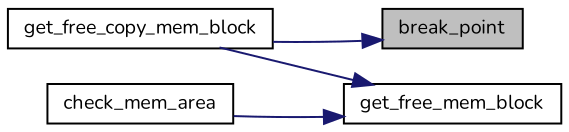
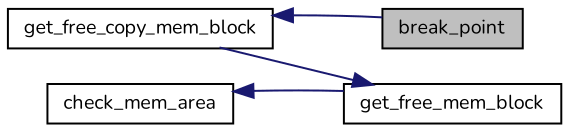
edge "get_free_copy_mem_block" -> "break_point": reversed
edge "check_mem_area" -> "get_free_mem_block": reversed
